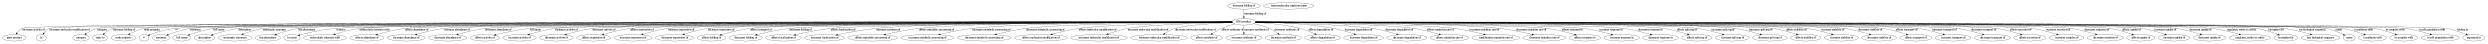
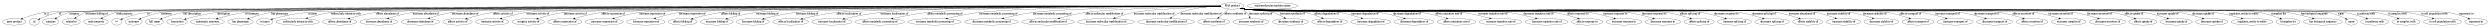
edge "increases folding of" -> "RNA product": reversed
edge "RNA product" -> "gene product": label "increases activity of" -> "is_a"
edge "RNA product" -> "id": label "increases molecular modification of" -> "id"
edge "RNA product" -> "full name": label "full name" -> "full description"
edge "RNA product" -> "systematic synonym": label "systematic synonym" -> "iri synonym"
edge "RNA product" -> "affects activity of": label "full name" -> "affects activity of"
edge "RNA product" -> "affects folding of": label "affects transport of" -> "affects folding of"
edge "RNA product" -> "increases localization of": label "increases synonym of" -> "increases localization of"
edge "RNA product" -> "increases synthesis of": label "increases synthesis of" -> "decreases splicing of"
edge "RNA product" -> "increases splicing of": label "increases splicing of" -> "decreases response to"
edge "RNA product" -> "affects stability of": label "affects stability of" -> "increases abundance of"
edge "RNA product" -> "decreases secretion of": label "decreases sequence of" -> "decreases secretion of"
edge "RNA product" -> "expressed in": label "folding in" -> "expressed in"
node "node to": label "node to" -> "related to"
node "decreases activity of": label "decreases activity of" -> "complex activity of"
node "modification mutation rate of": label "modification mutation rate of" -> "increases mutation rate of"
